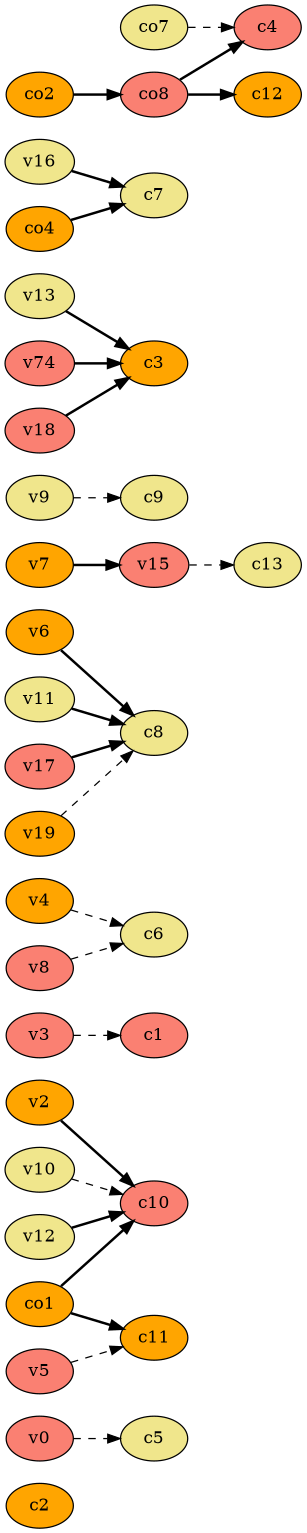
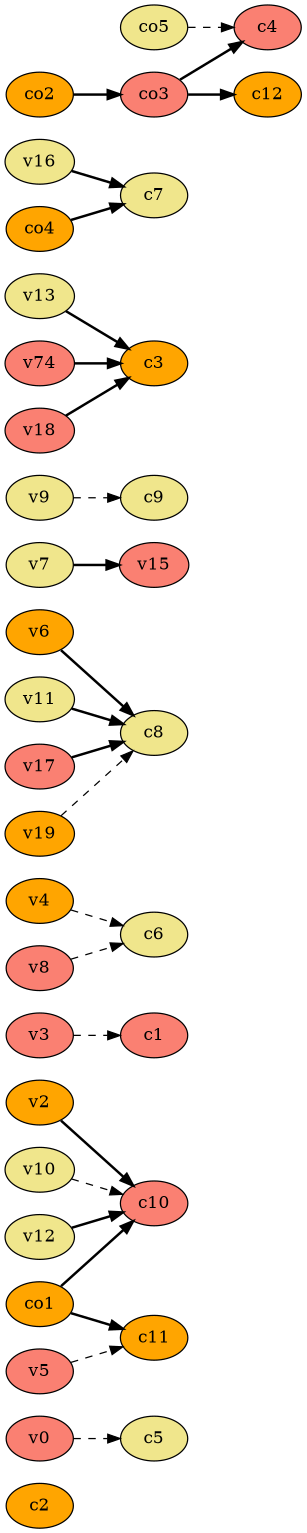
node "co7": label "co7" -> "co5"
node "co8": label "co8" -> "co3"
node "v7": fillcolor orange -> khaki
node "c13": removed
